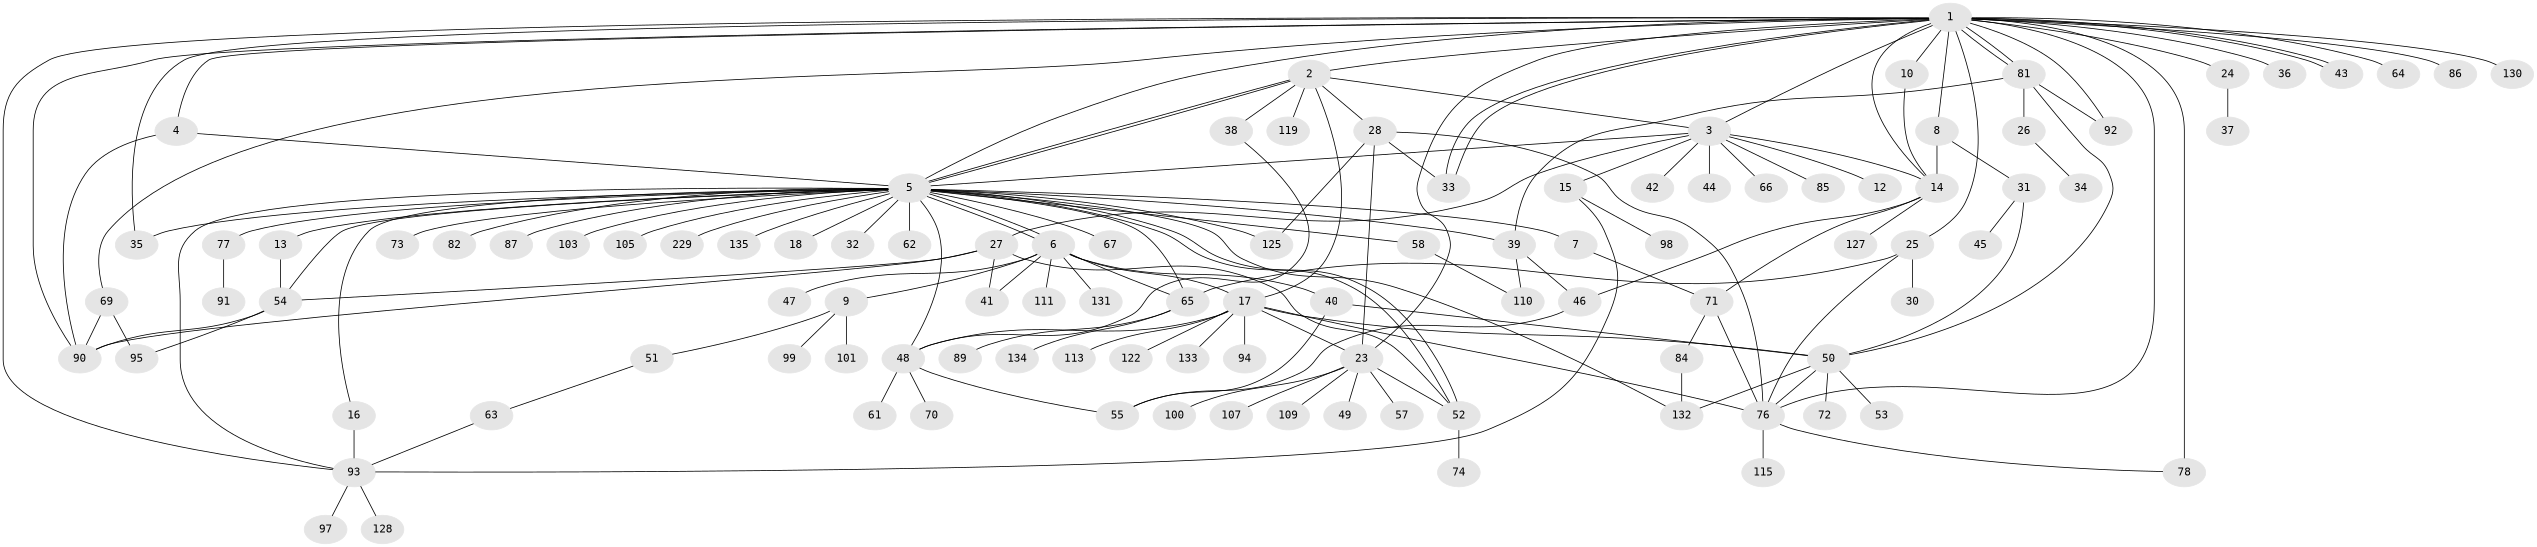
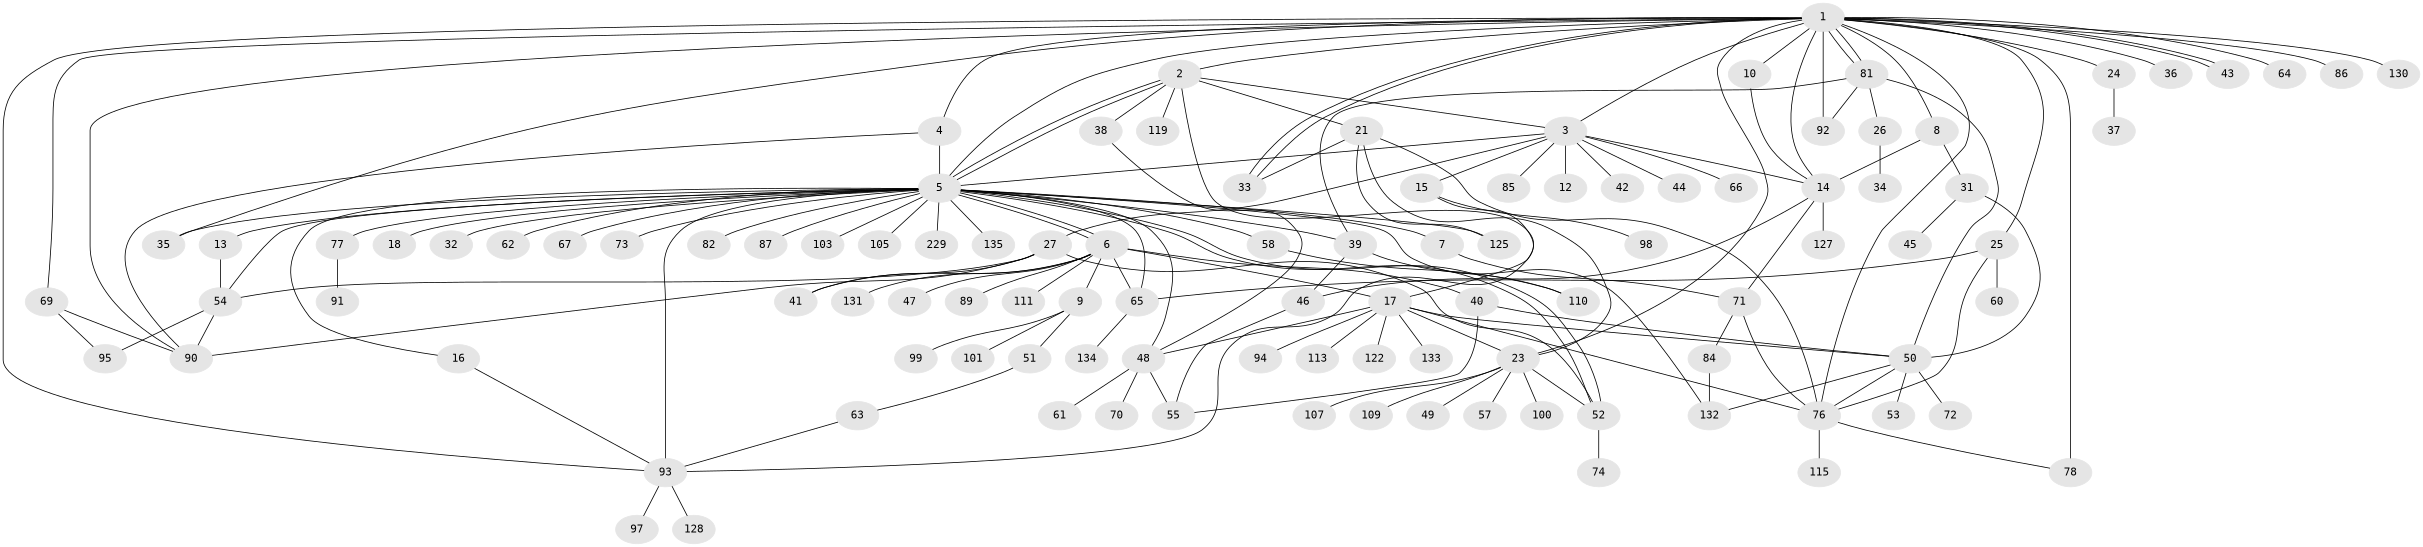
node "28": label "28" -> "21"
node "30": label "30" -> "60"
edge "65" -- "89": now "6" -- "89"
